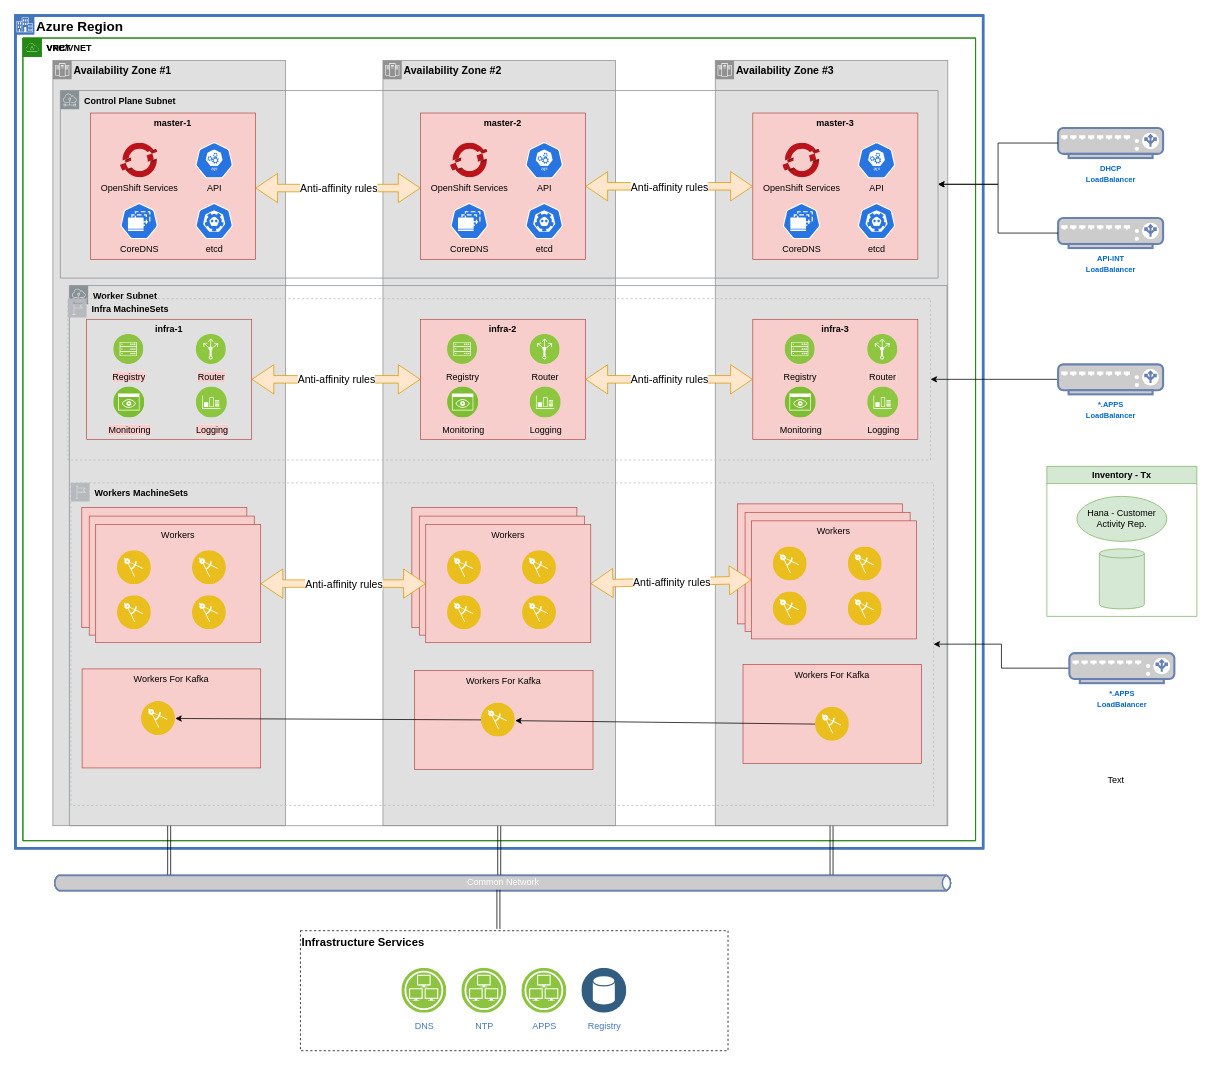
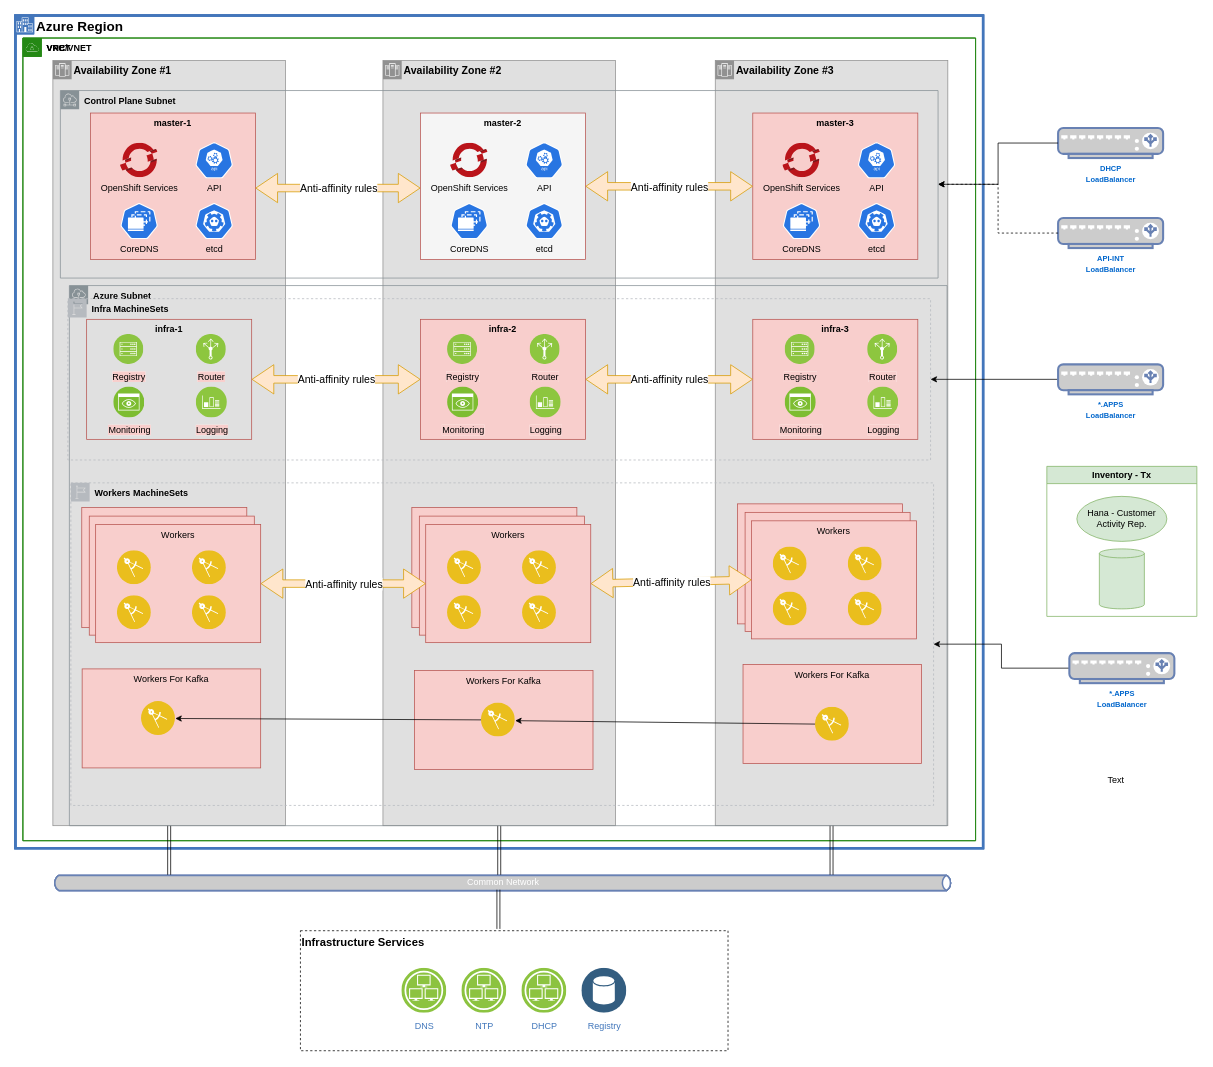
node "master-2": fillcolor #f8cecc -> #f5f5f5
edge "API-INT LoadBalancer" -> "Control Plane Subnet": style solid -> dashed
node "Worker Subnet": label "Worker Subnet" -> "Azure Subnet"
node "APPS": label "APPS" -> "DHCP"
